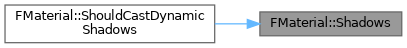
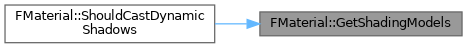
node "FMaterial::Shadows": label "FMaterial::Shadows" -> "FMaterial::GetShadingModels"
